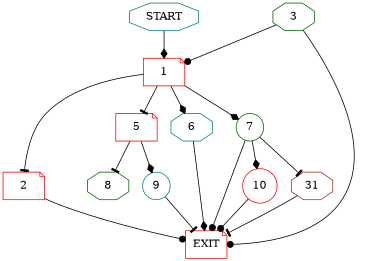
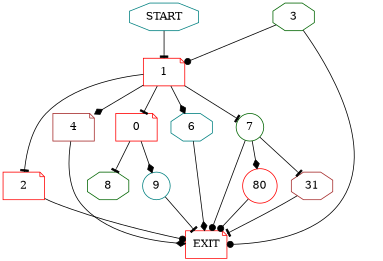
edge "START" -> "1": arrowhead diamond -> tee
edge "1" -> "7": arrowhead diamond -> tee
node "4": added
node "5": label "5" -> "0"
node "10": label "10" -> "80"
